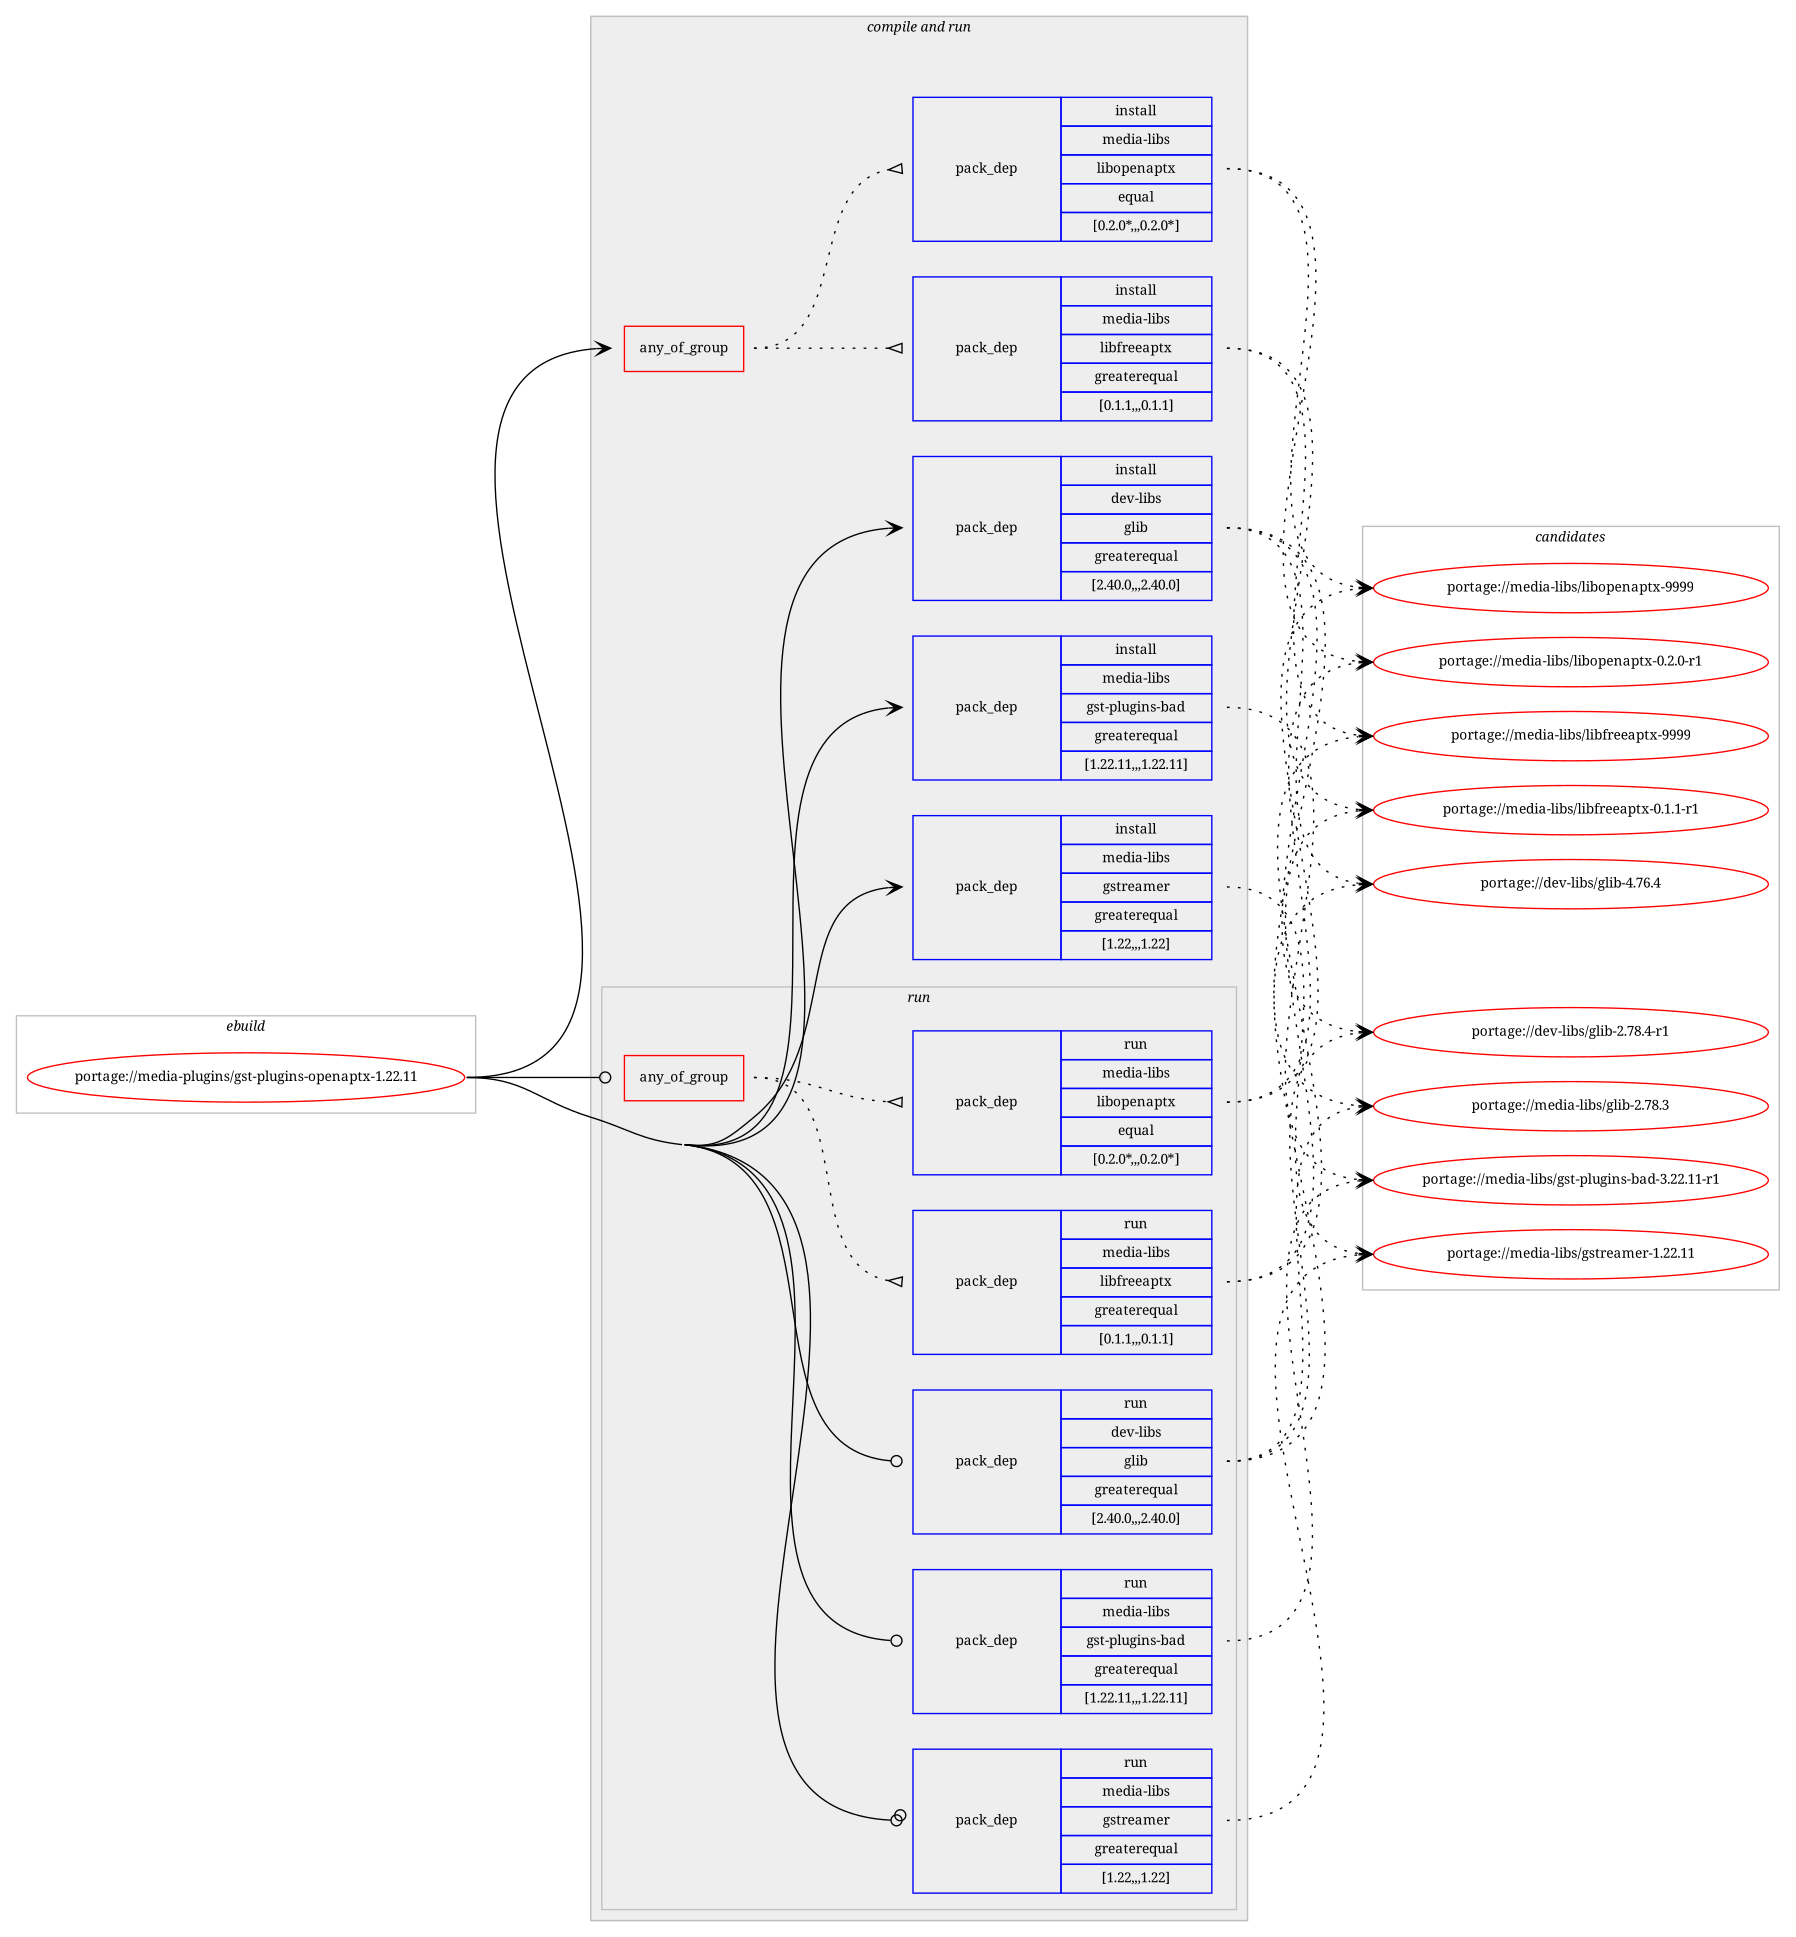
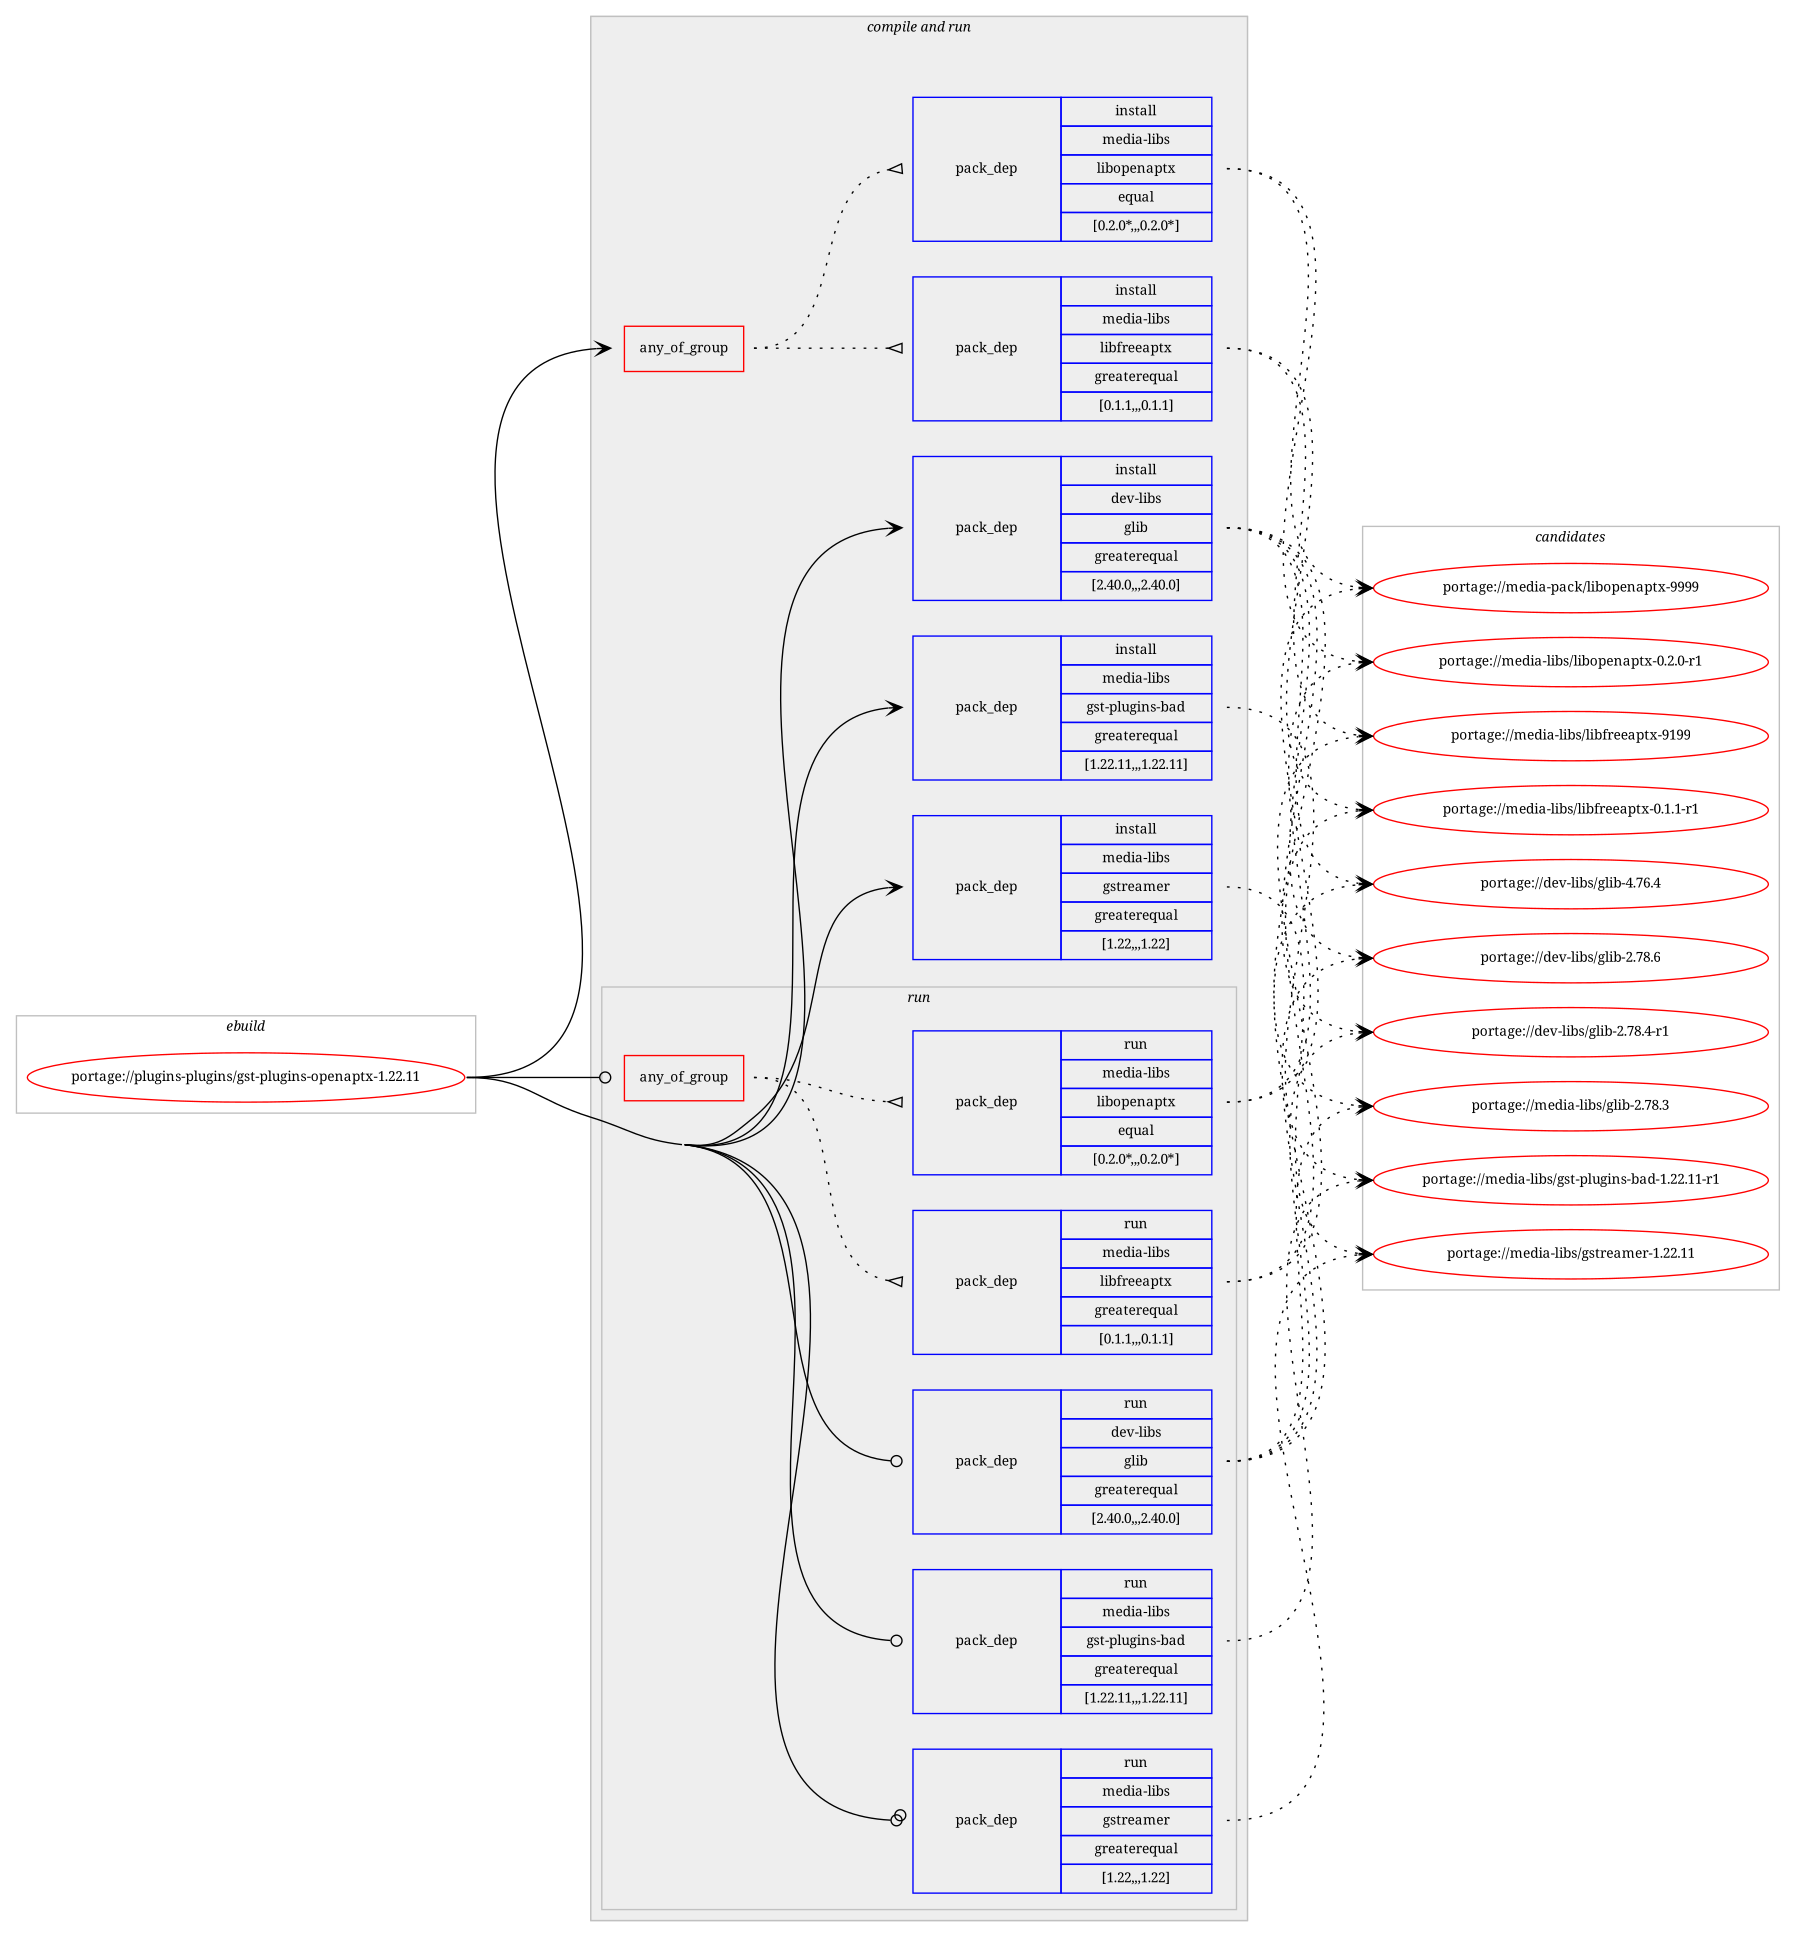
node "portage://media-libs/libopenaptx-9999": label "portage://media-libs/libopenaptx-9999" -> "portage://media-pack/libopenaptx-9999"
node "portage://media-libs/libfreeaptx-9999": label "portage://media-libs/libfreeaptx-9999" -> "portage://media-libs/libfreeaptx-9199"
node "portage://dev-libs/glib-2.78.6": added
node "portage://media-plugins/gst-plugins-openaptx-1.22.11": label "portage://media-plugins/gst-plugins-openaptx-1.22.11" -> "portage://plugins-plugins/gst-plugins-openaptx-1.22.11"
node "portage://media-libs/gst-plugins-bad-3.22.11-r1": label "portage://media-libs/gst-plugins-bad-3.22.11-r1" -> "portage://media-libs/gst-plugins-bad-1.22.11-r1"
